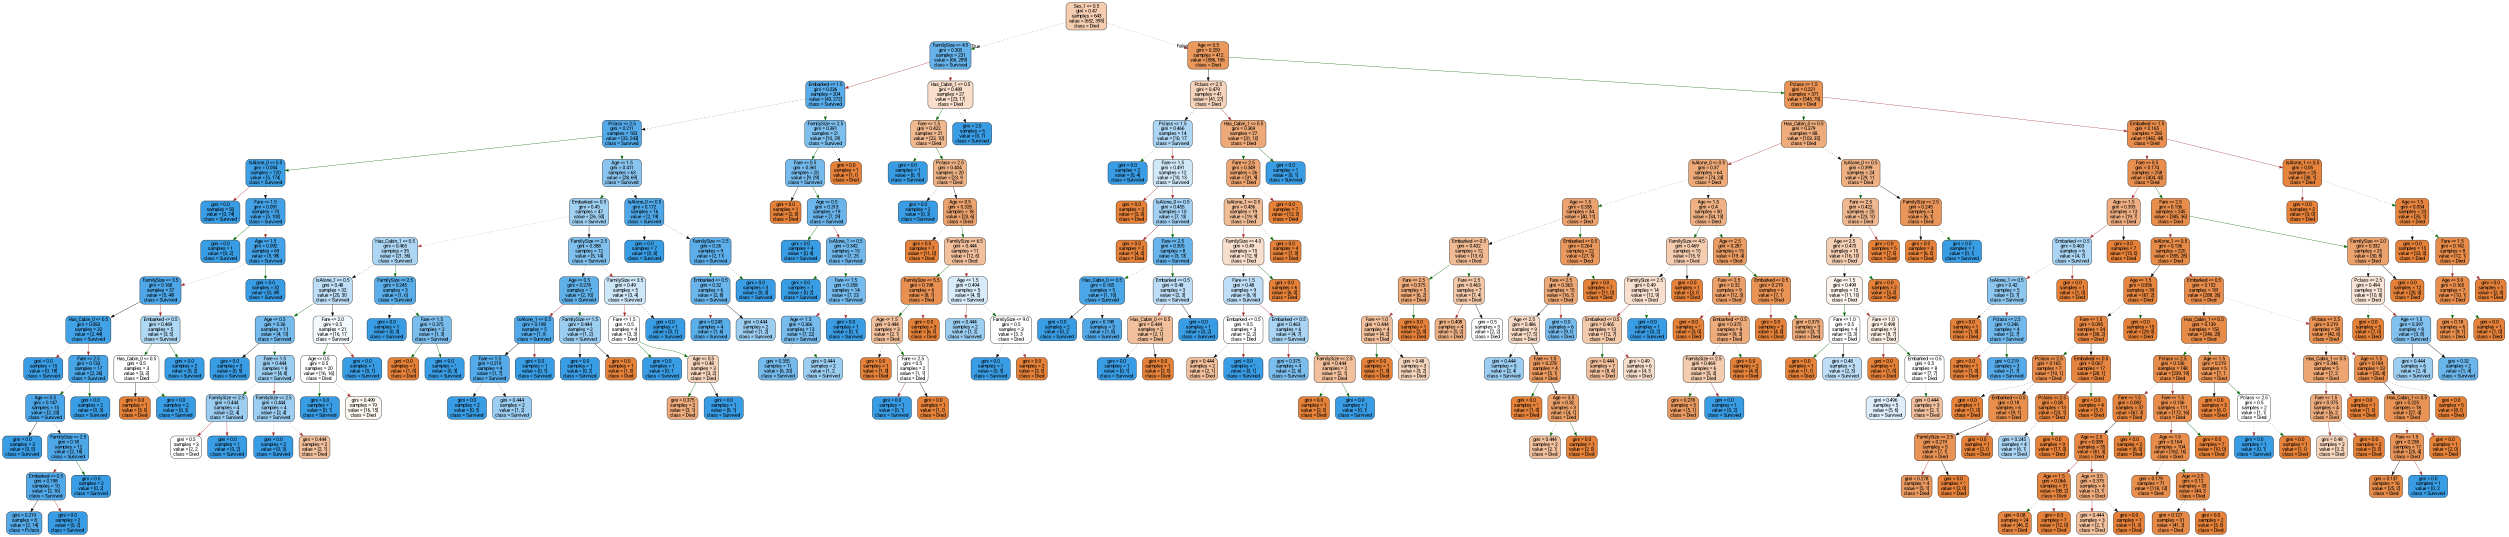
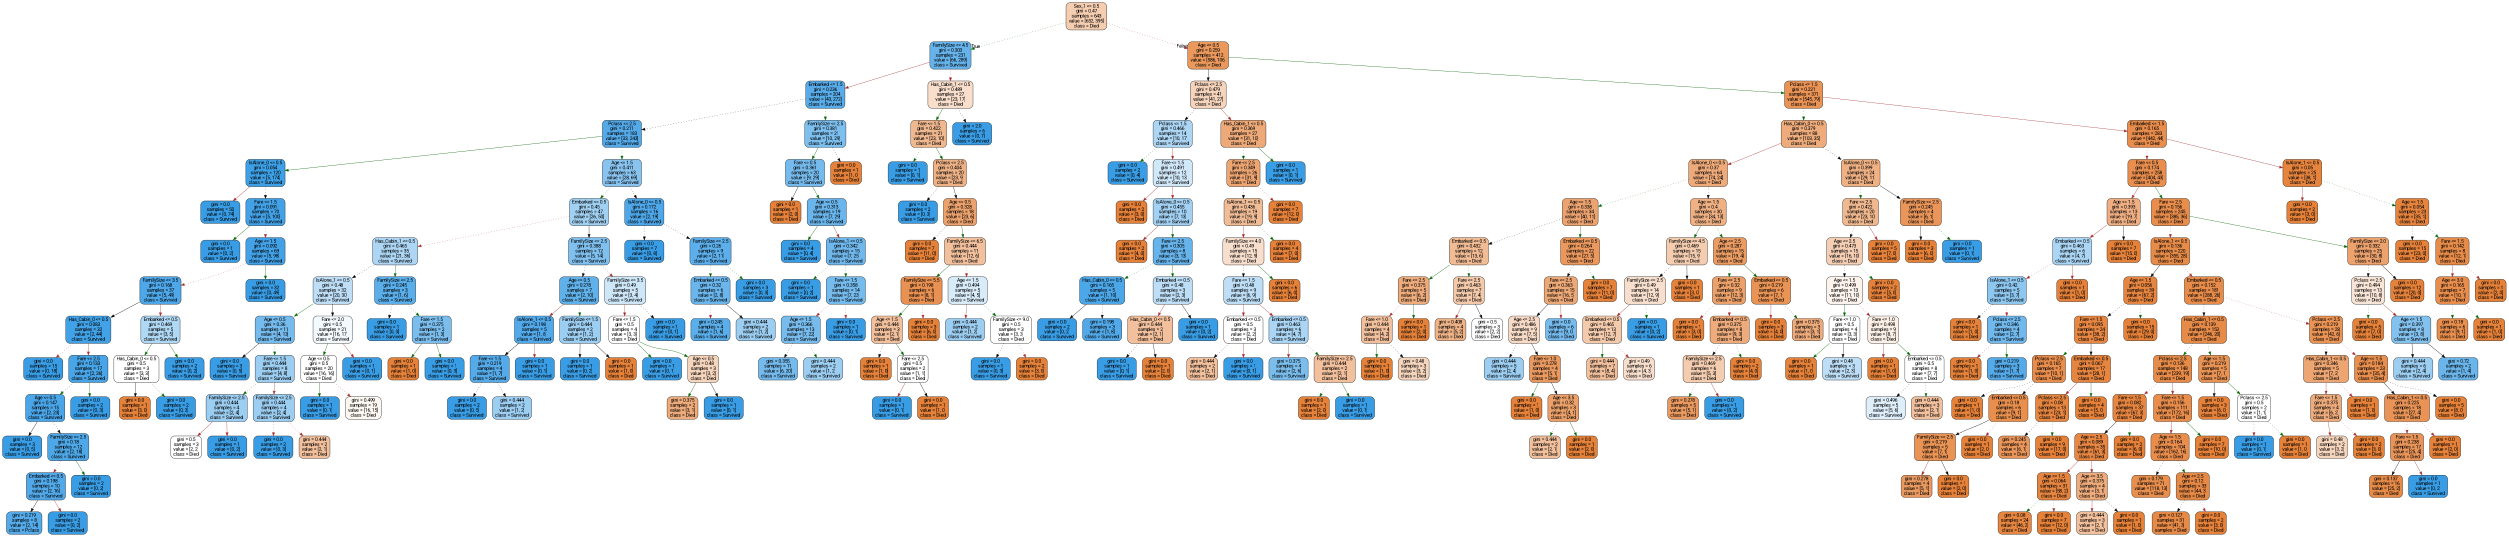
node "gini = 0.32 samples = 2 value = [1, 4] class = Survived": label "gini = 0.32 samples = 2 value = [1, 4] class = Survived" -> "gini = 0.72 samples = 2 value = [1, 4] class = Survived"
node "gini = 0.245 samples = 4 value = [6, 1] class = Died": fillcolor #399de56d -> #e58139d4
node "gini = 0.127 samples = 31 value = [41, 3] class = Died": label "gini = 0.127 samples = 31 value = [41, 3] class = Died" -> "gini = 0.127 samples = 31 value = [41, 3] samples = Died"
